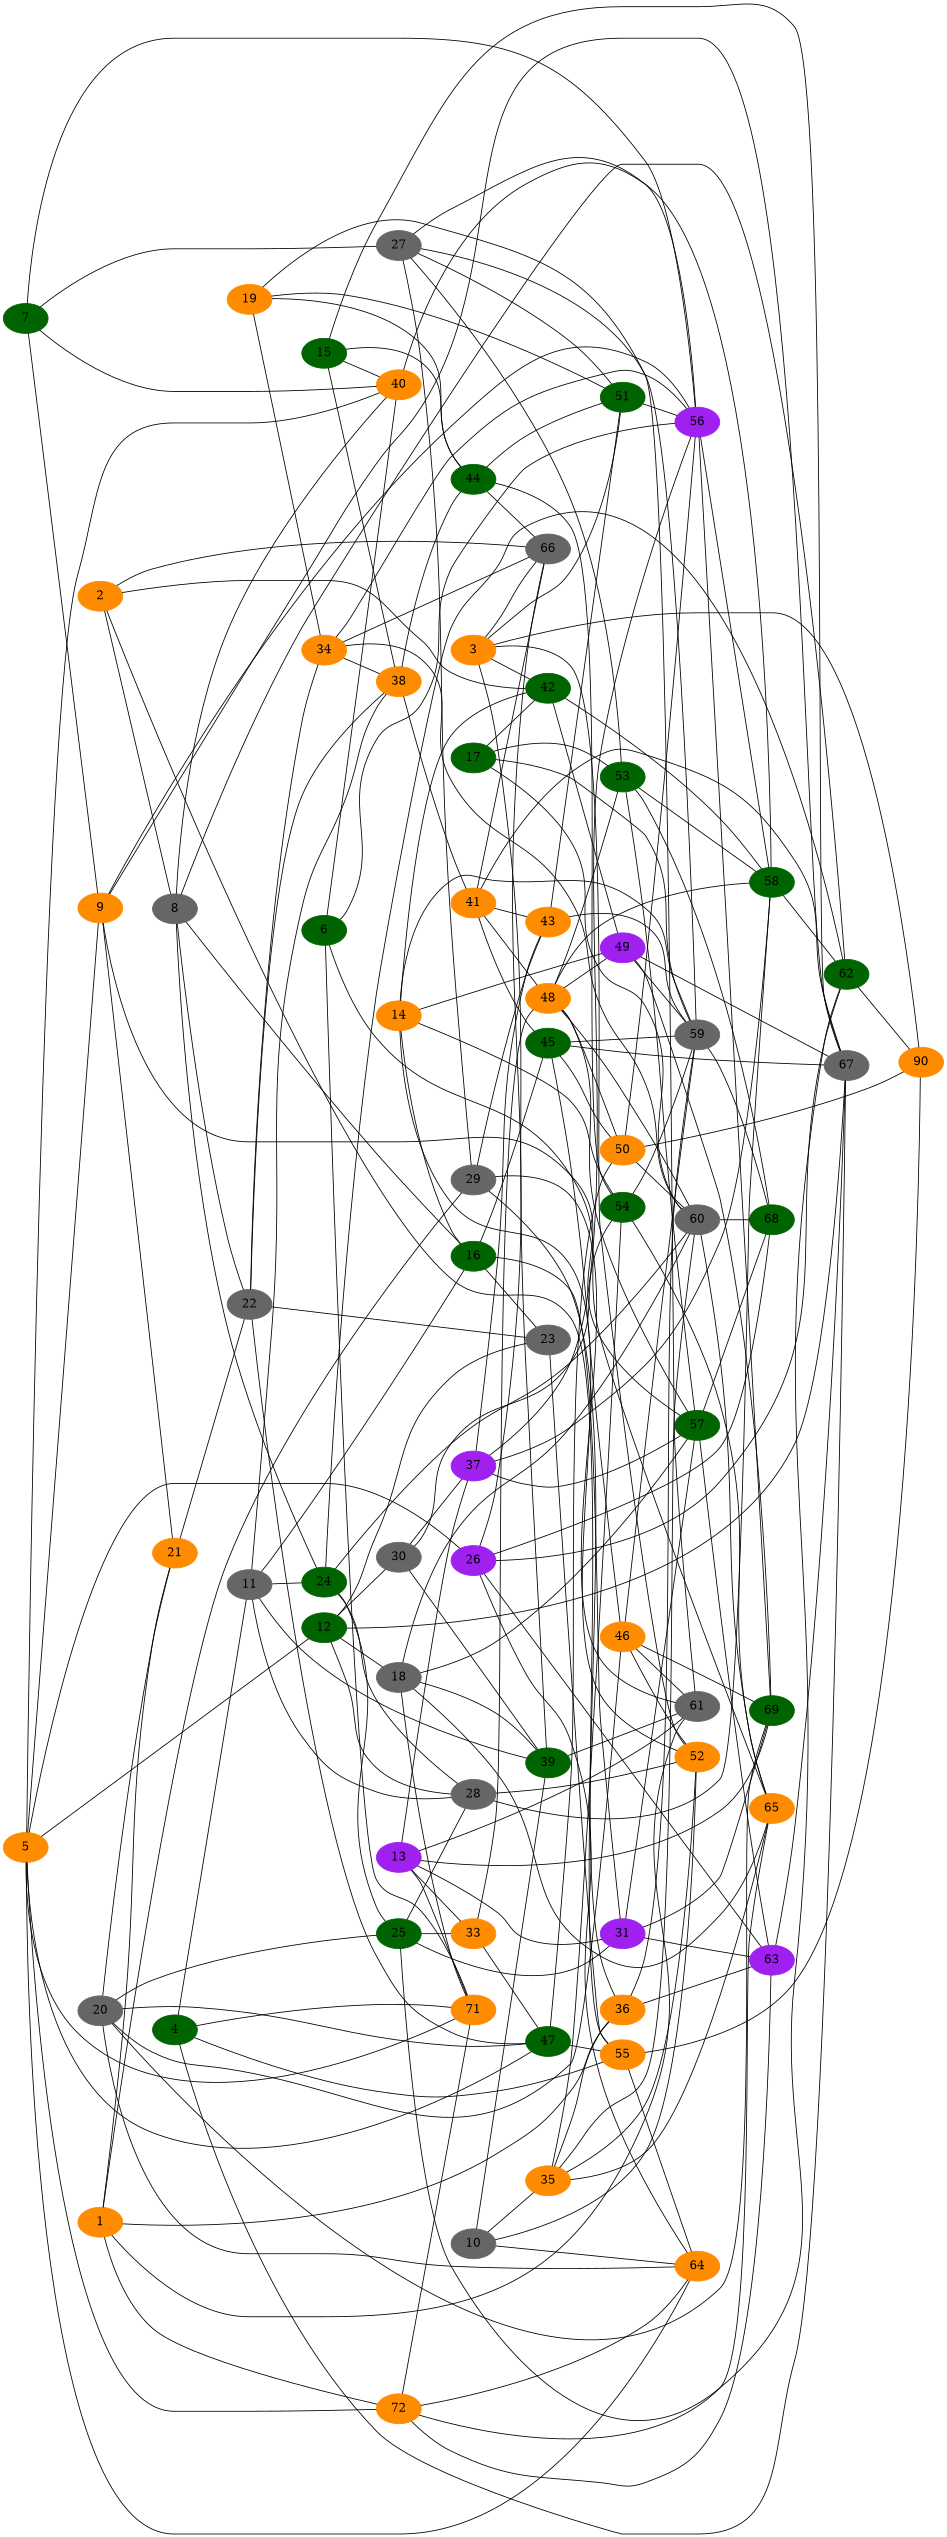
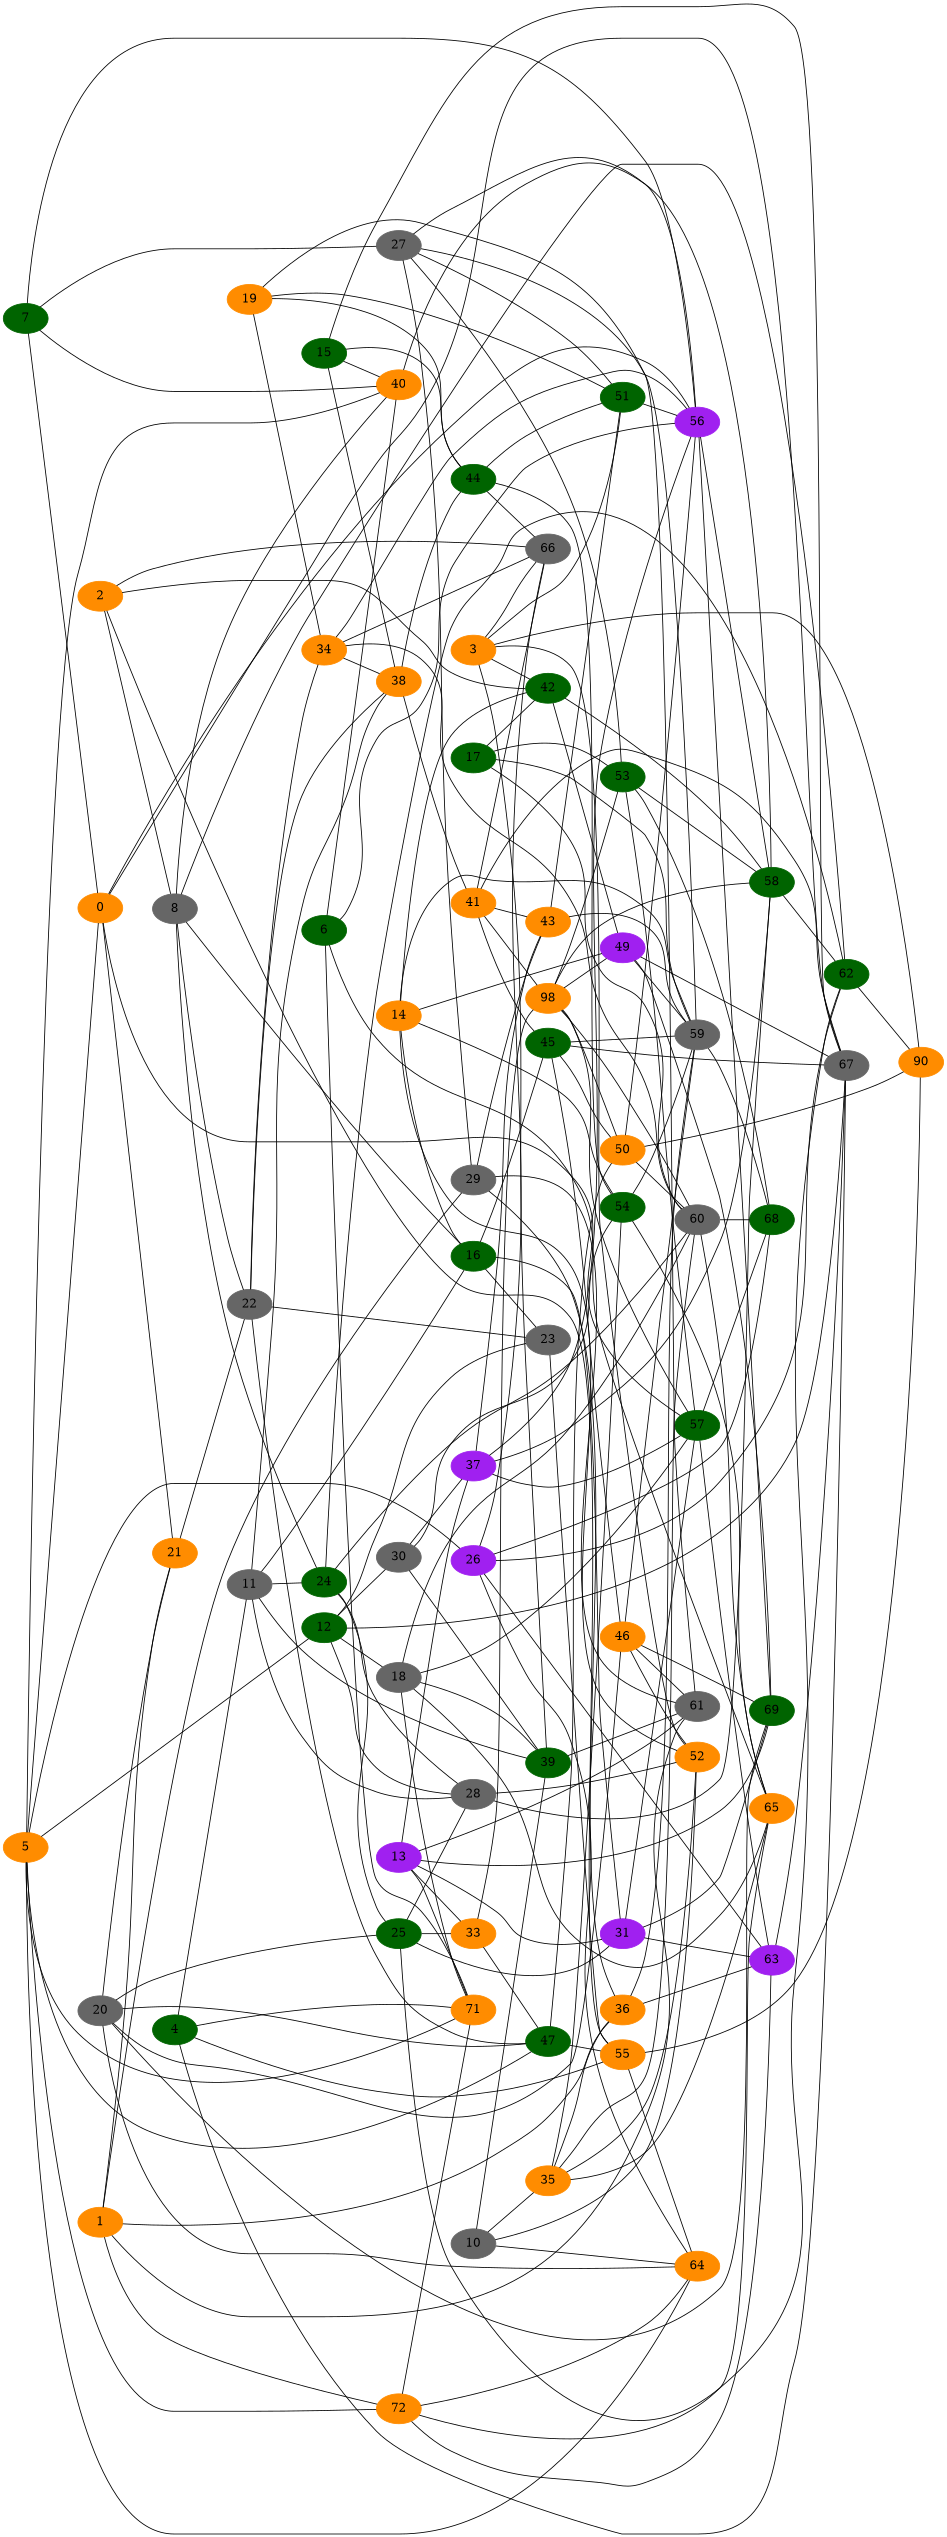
node "9": label "9" -> "0"
node "48": label "48" -> "98"
